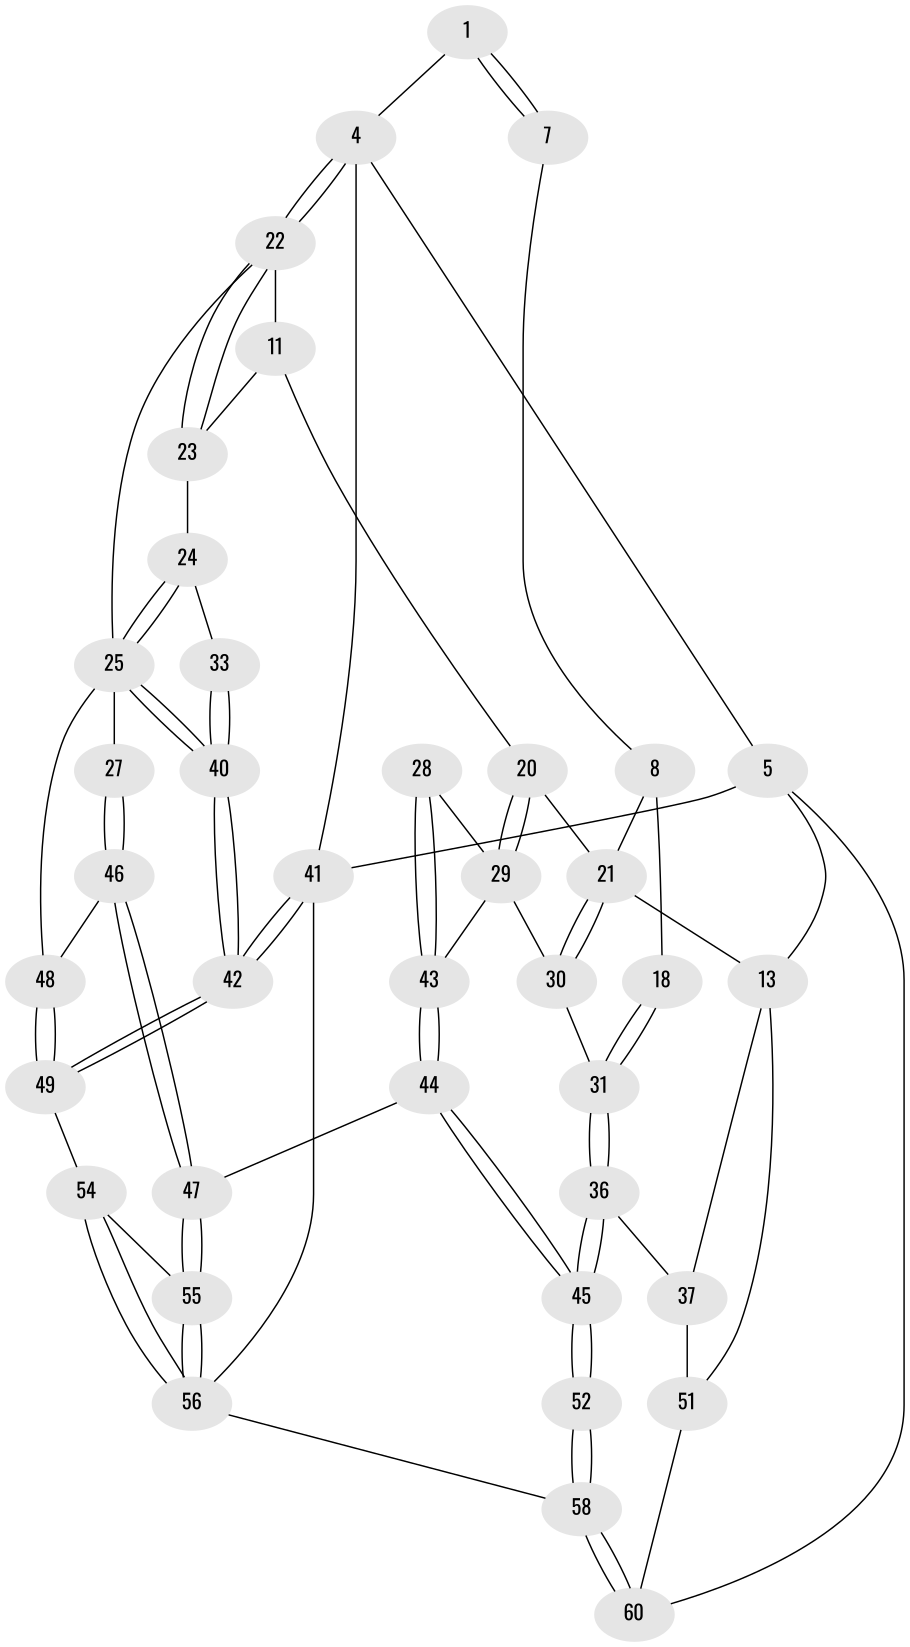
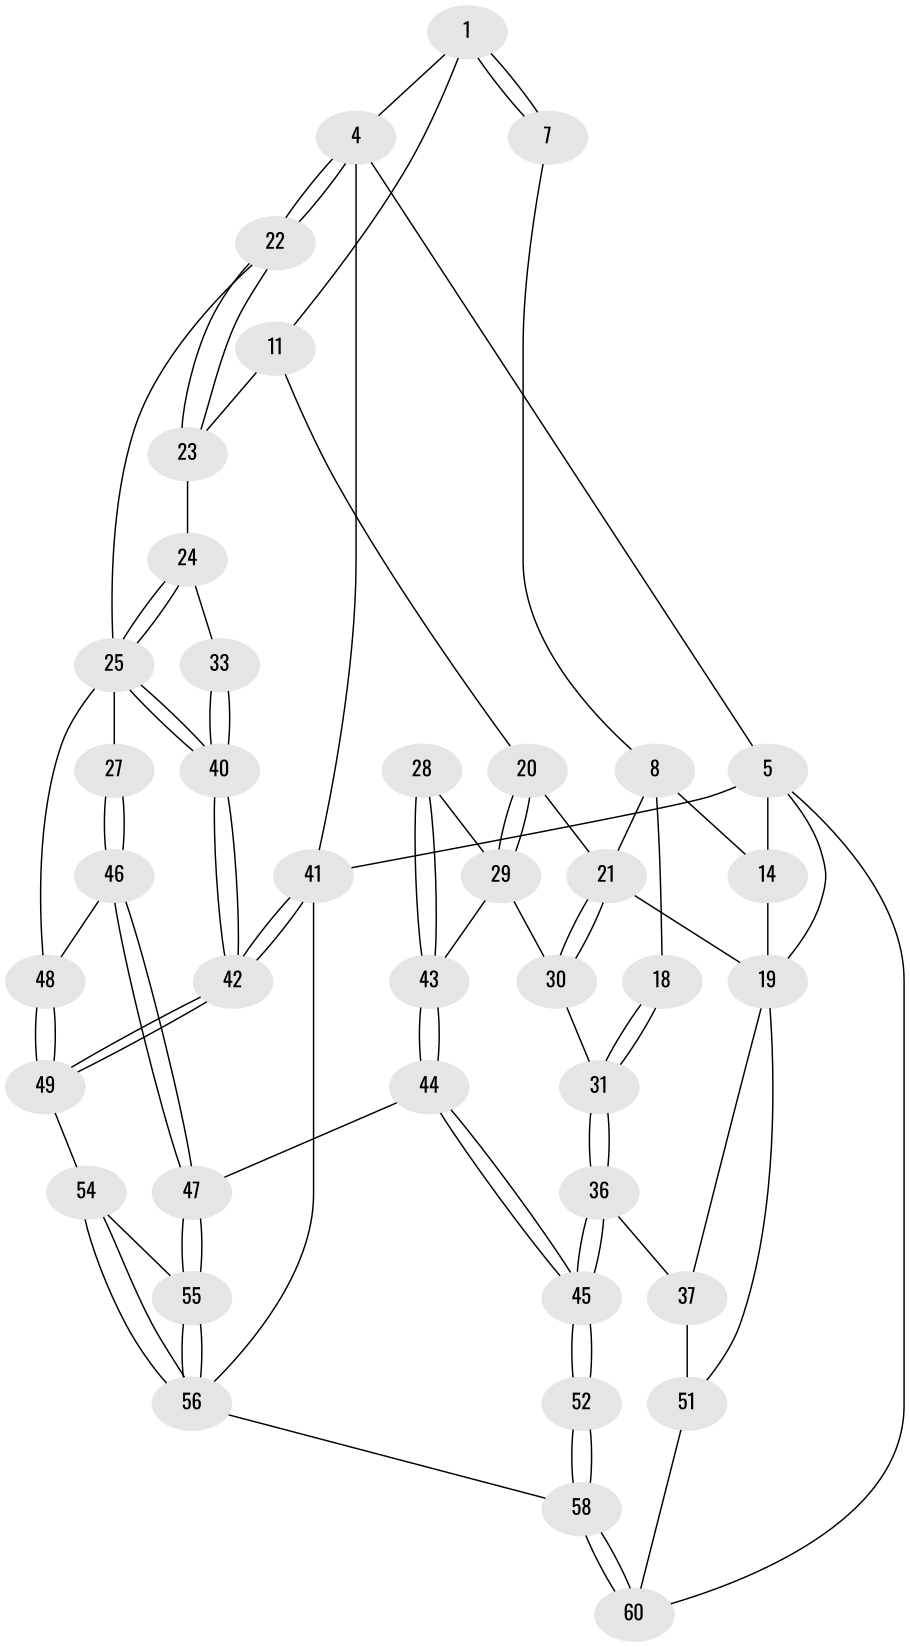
edge "22" -- "11": now "1" -- "11"
node "14": added
node "13": label "13" -> "19"
